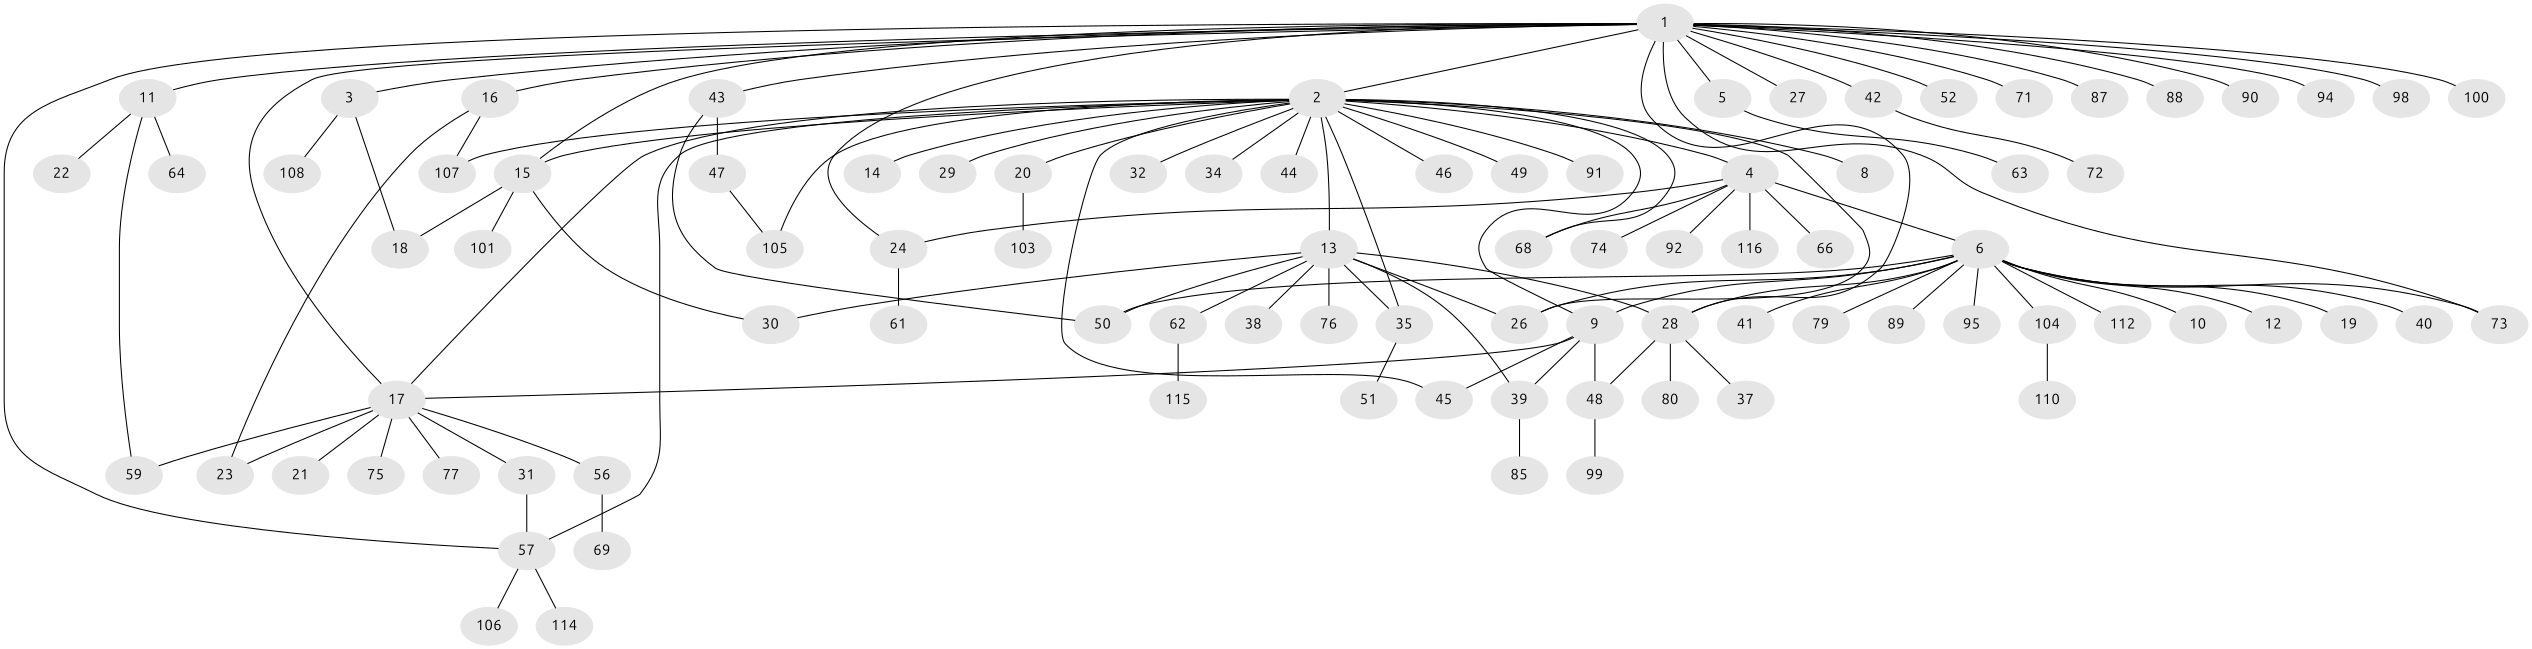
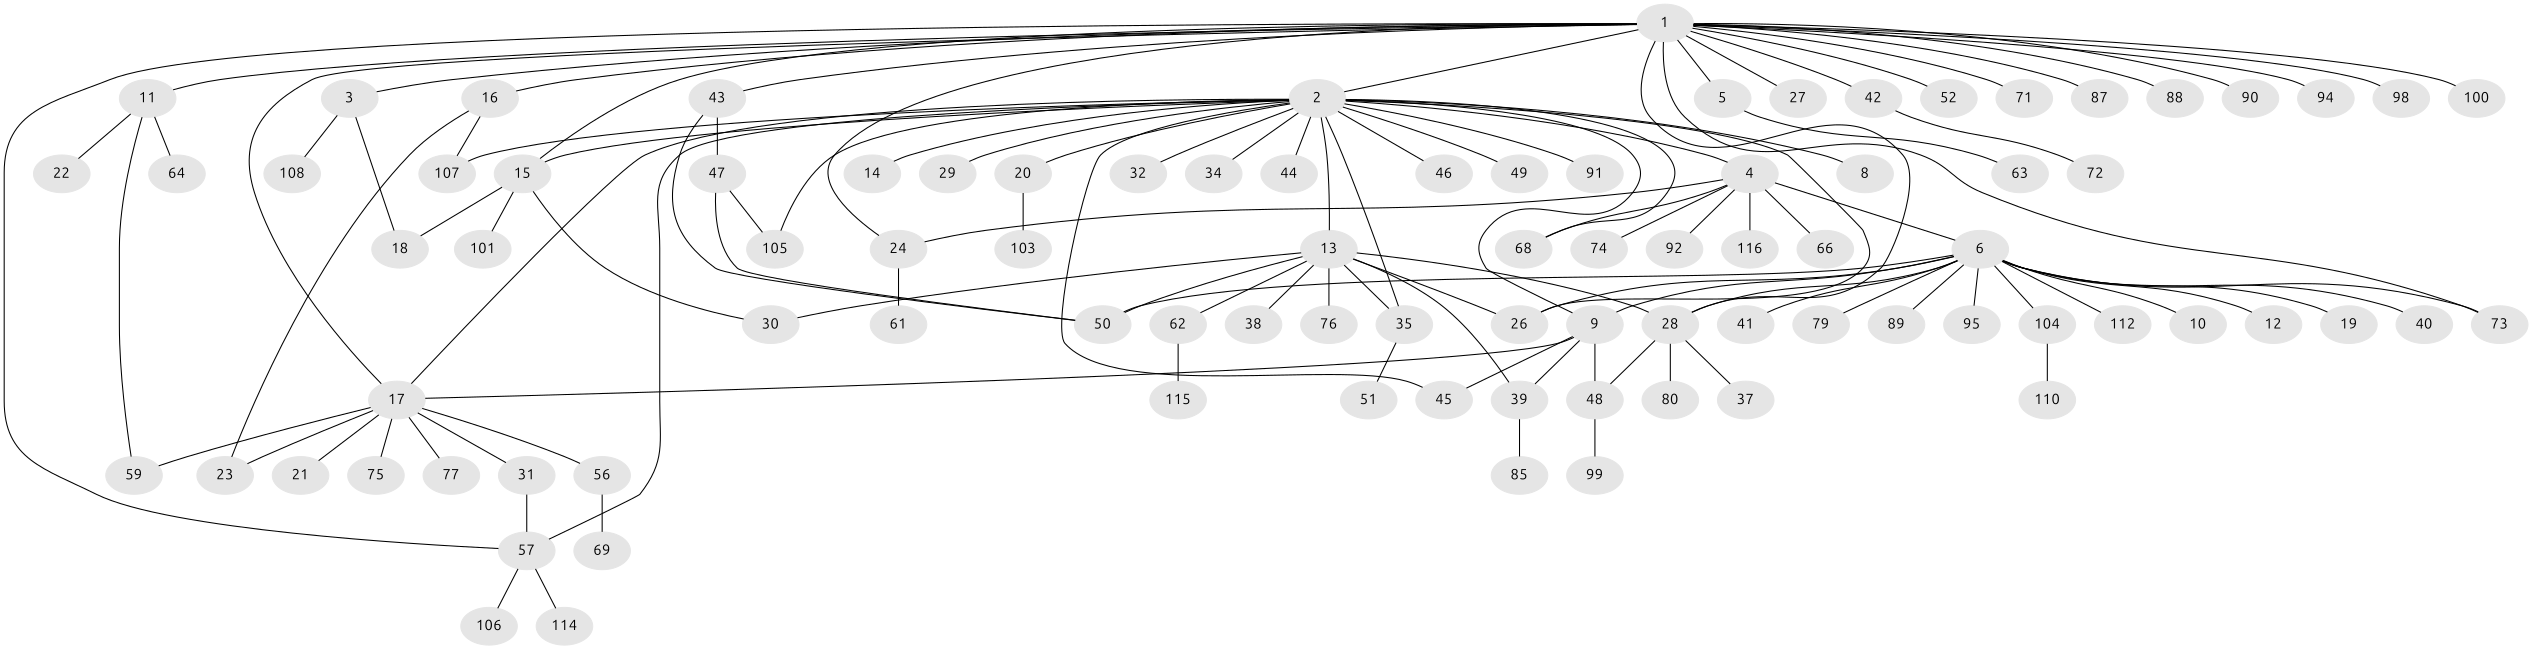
edge "47" -- "50": added
